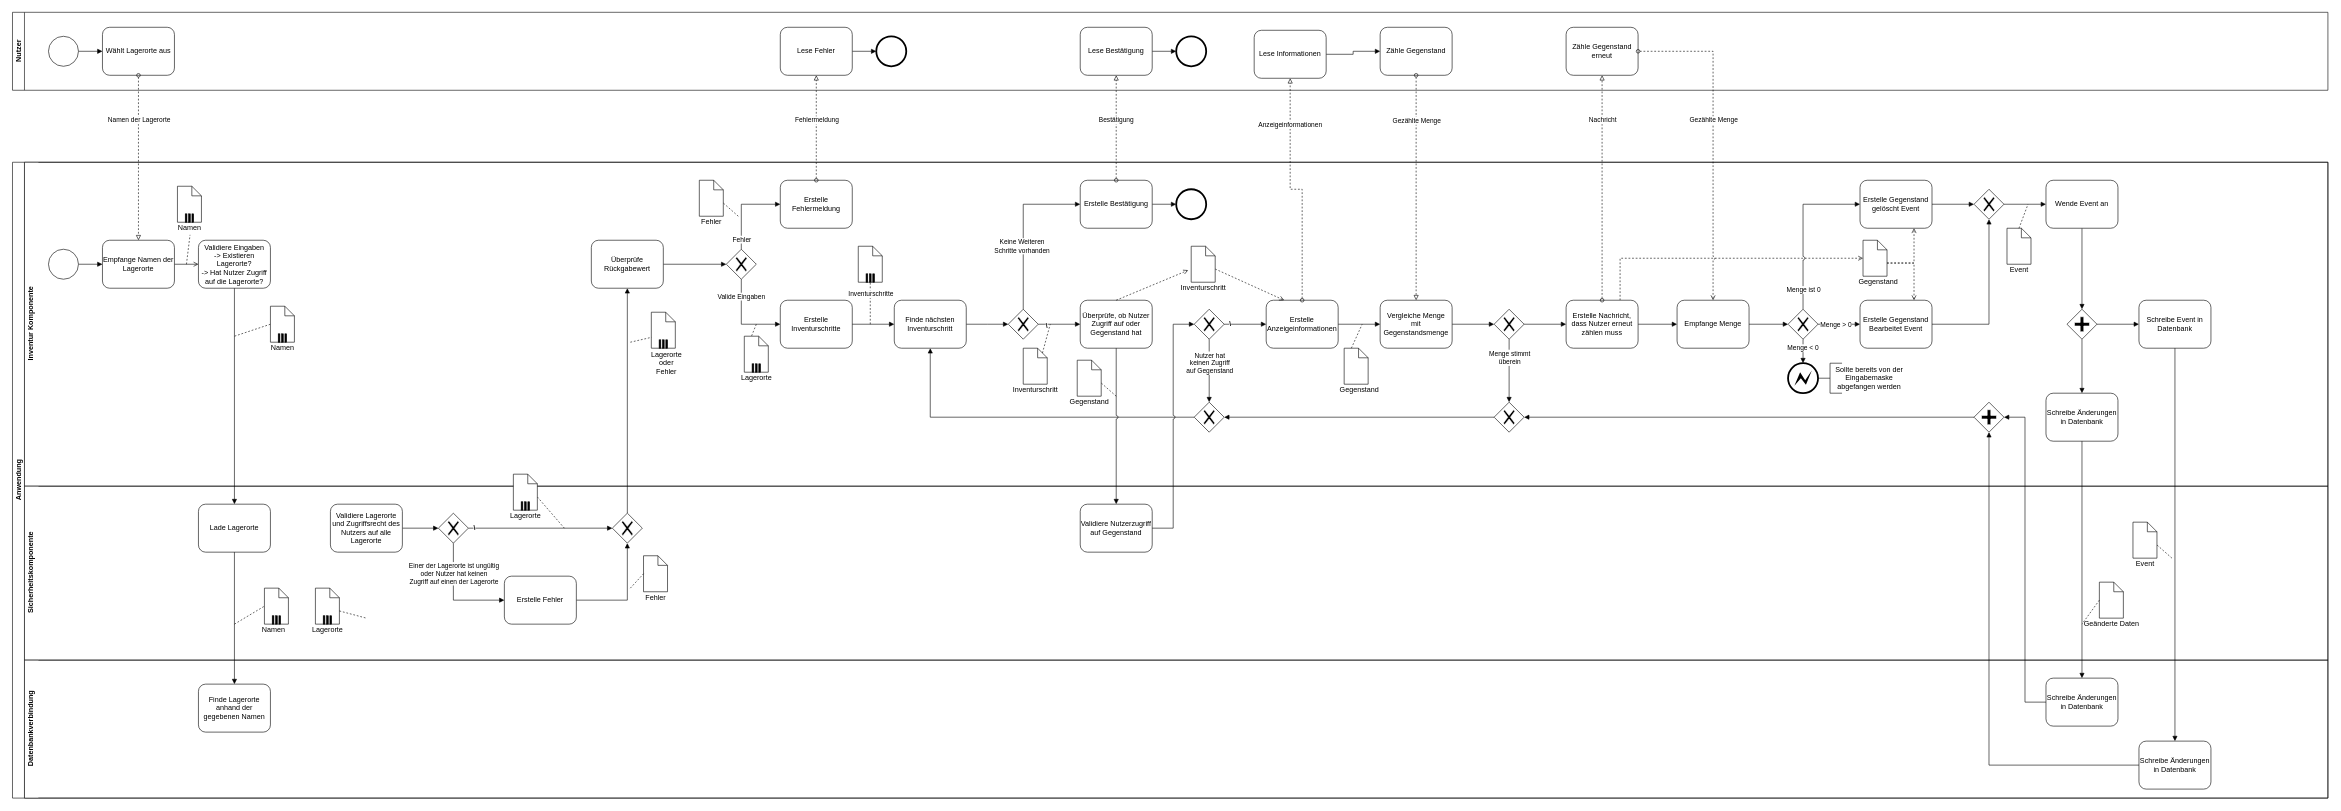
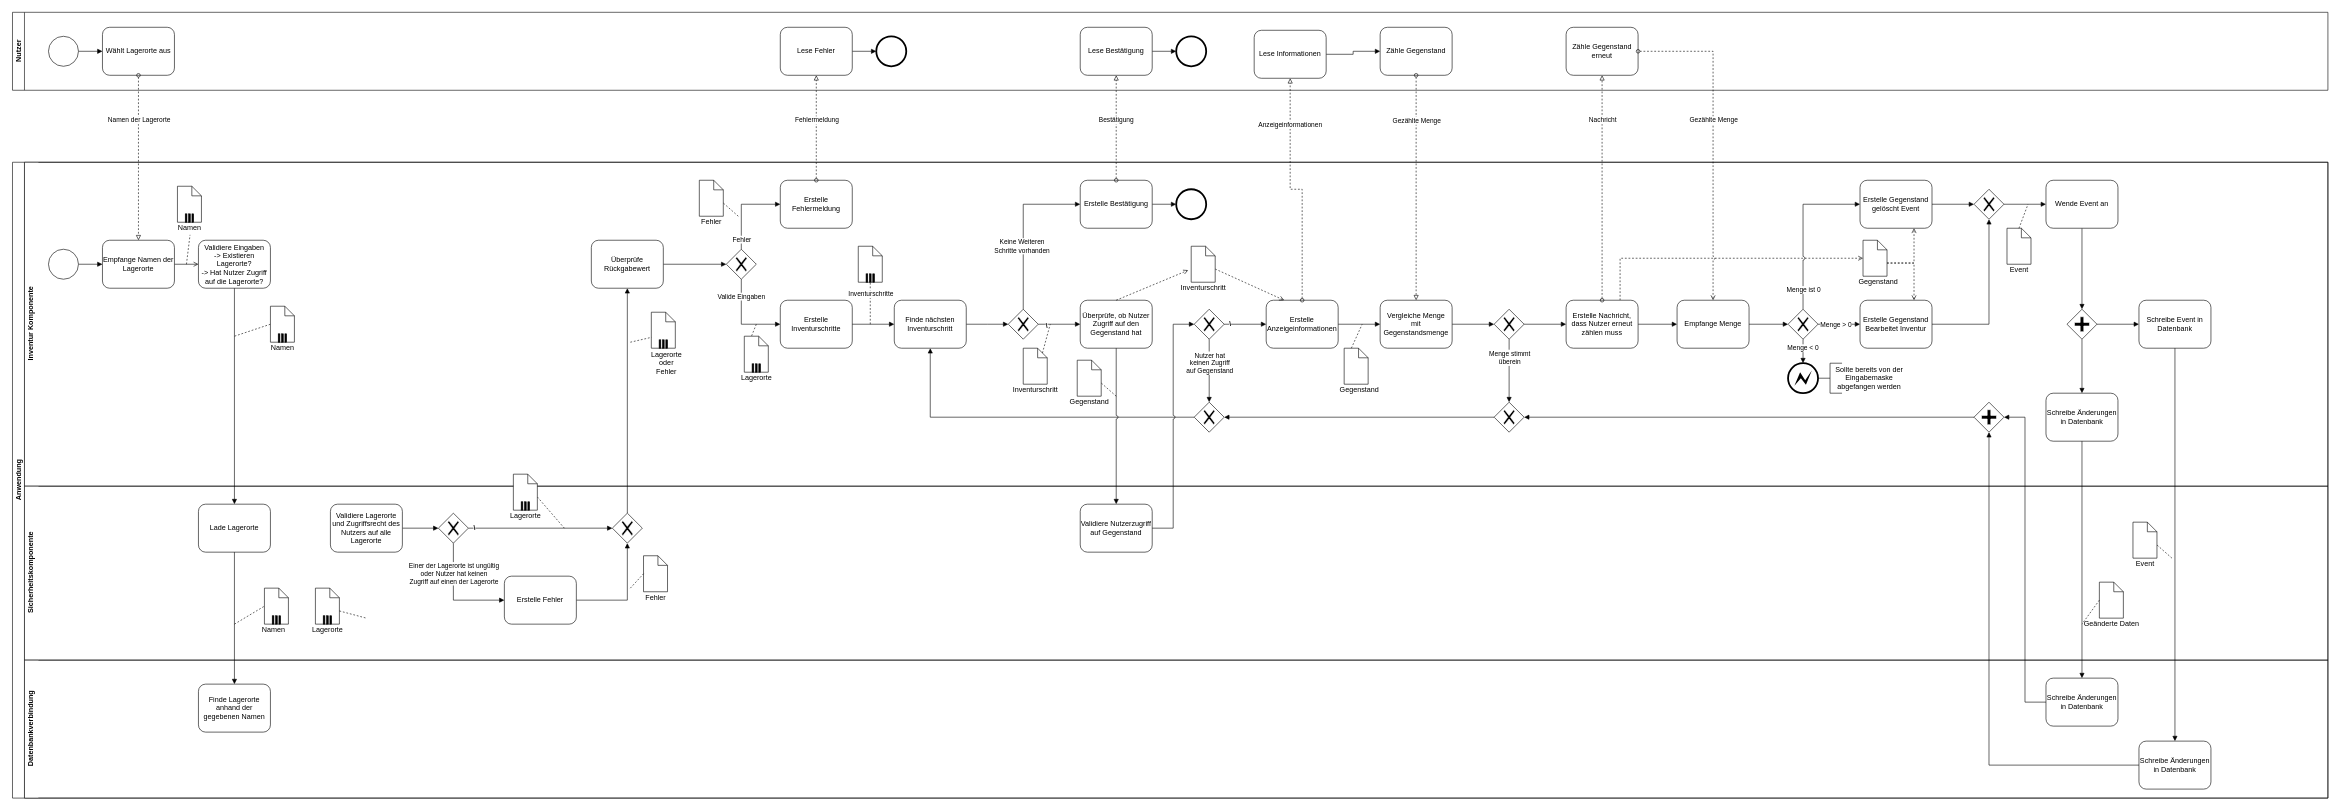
node "Überprüfe, ob Nutzer Zugriff auf oder Gegenstand hat": label "Überprüfe, ob Nutzer Zugriff auf oder Gegenstand hat" -> "Überprüfe, ob Nutzer Zugriff auf den Gegenstand hat"
node "Erstelle Gegenstand Bearbeitet Event": label "Erstelle Gegenstand Bearbeitet Event" -> "Erstelle Gegenstand Bearbeitet Inventur"
